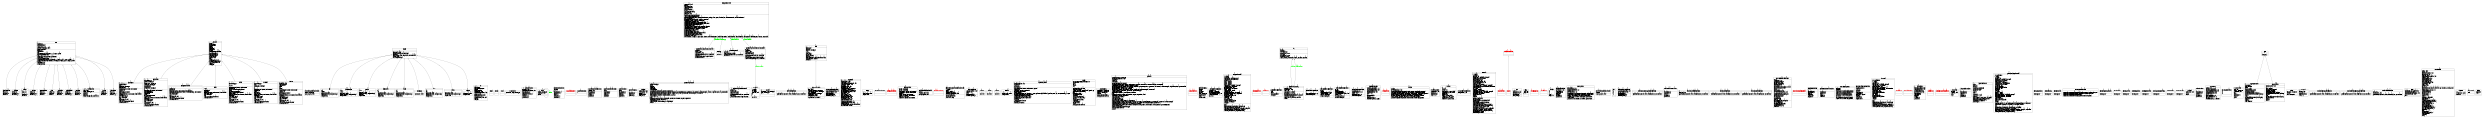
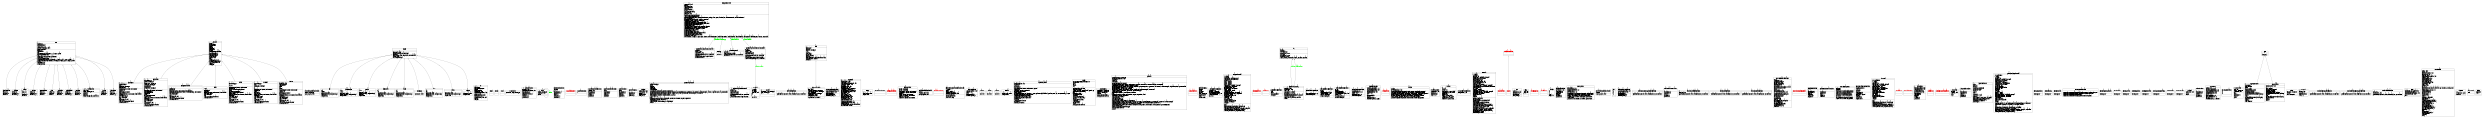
node "RobustFill": text "encoder_returnPartials_cs : ParameterList" -> "encoder_init_cs : ParameterList"
